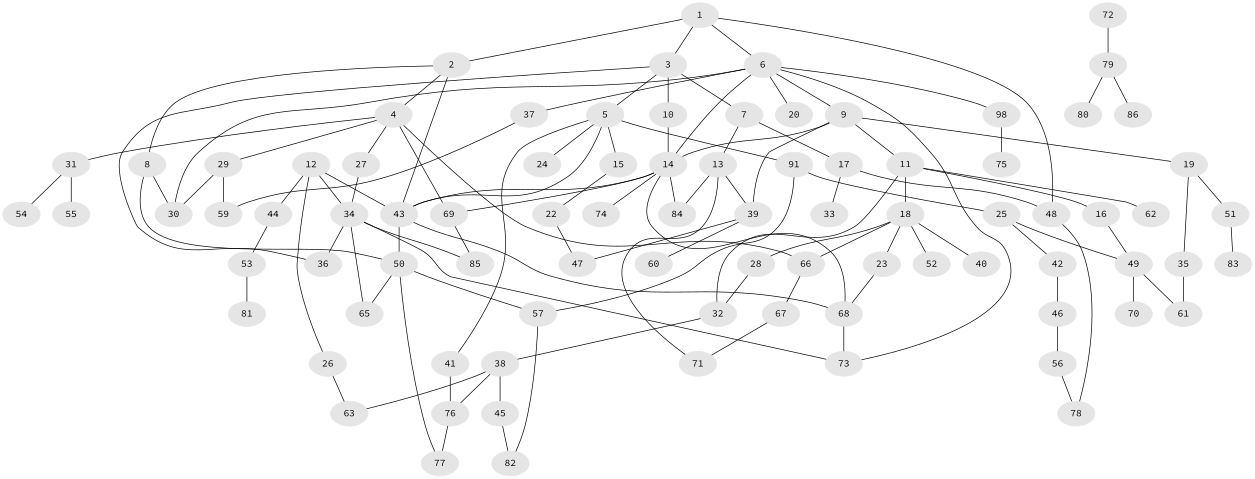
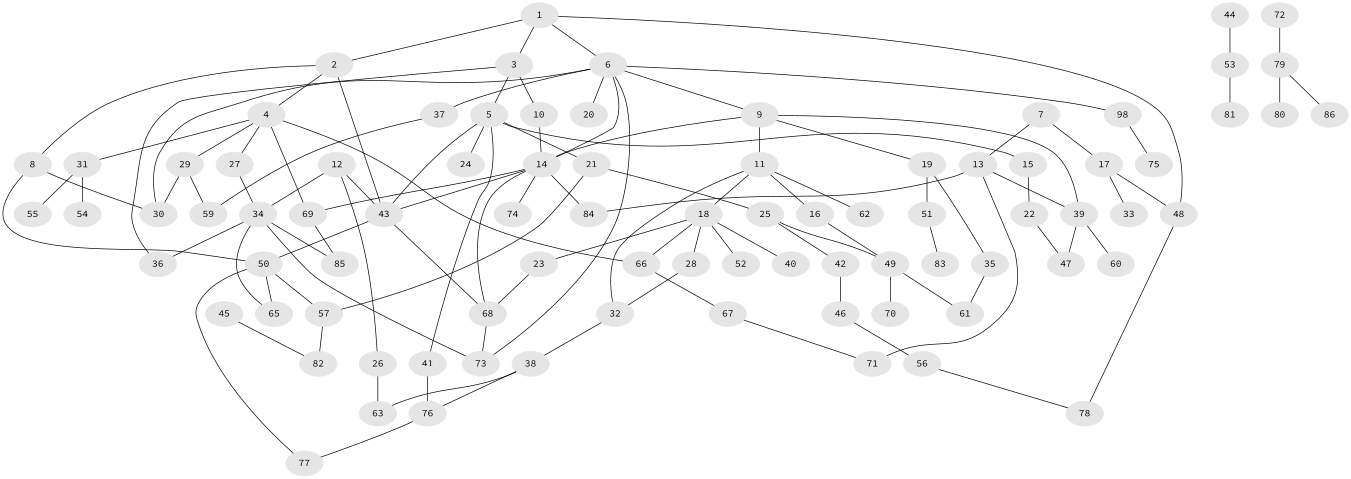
edge "3" -- "7": removed
node "91": label "91" -> "21"
edge "12" -- "44": removed
edge "38" -- "45": removed
